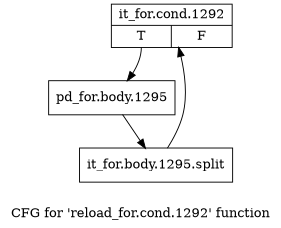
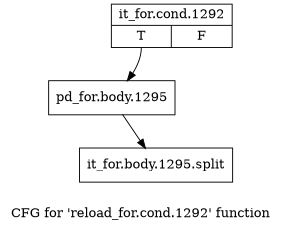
edge "it_for.body.1295.split" -> "it_for.cond.1292": removed
